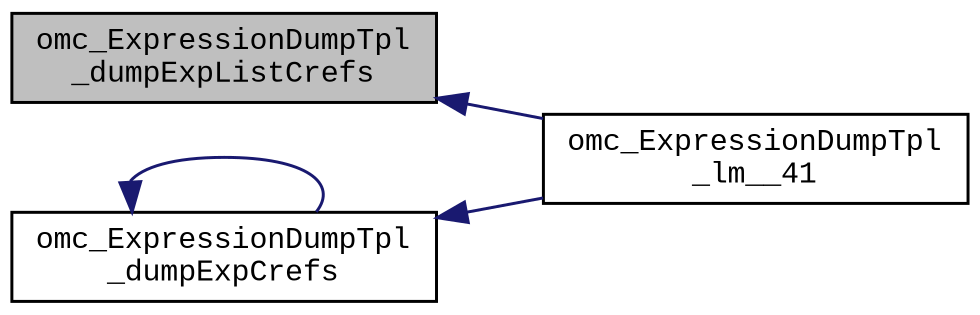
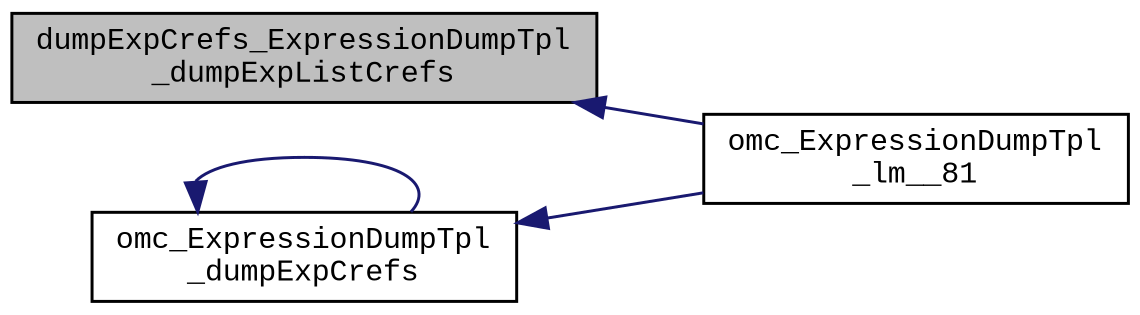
node "omc_ExpressionDumpTpl _dumpExpListCrefs": label "omc_ExpressionDumpTpl _dumpExpListCrefs" -> "dumpExpCrefs_ExpressionDumpTpl _dumpExpListCrefs"
node "omc_ExpressionDumpTpl _lm__41": label "omc_ExpressionDumpTpl _lm__41" -> "omc_ExpressionDumpTpl _lm__81"
